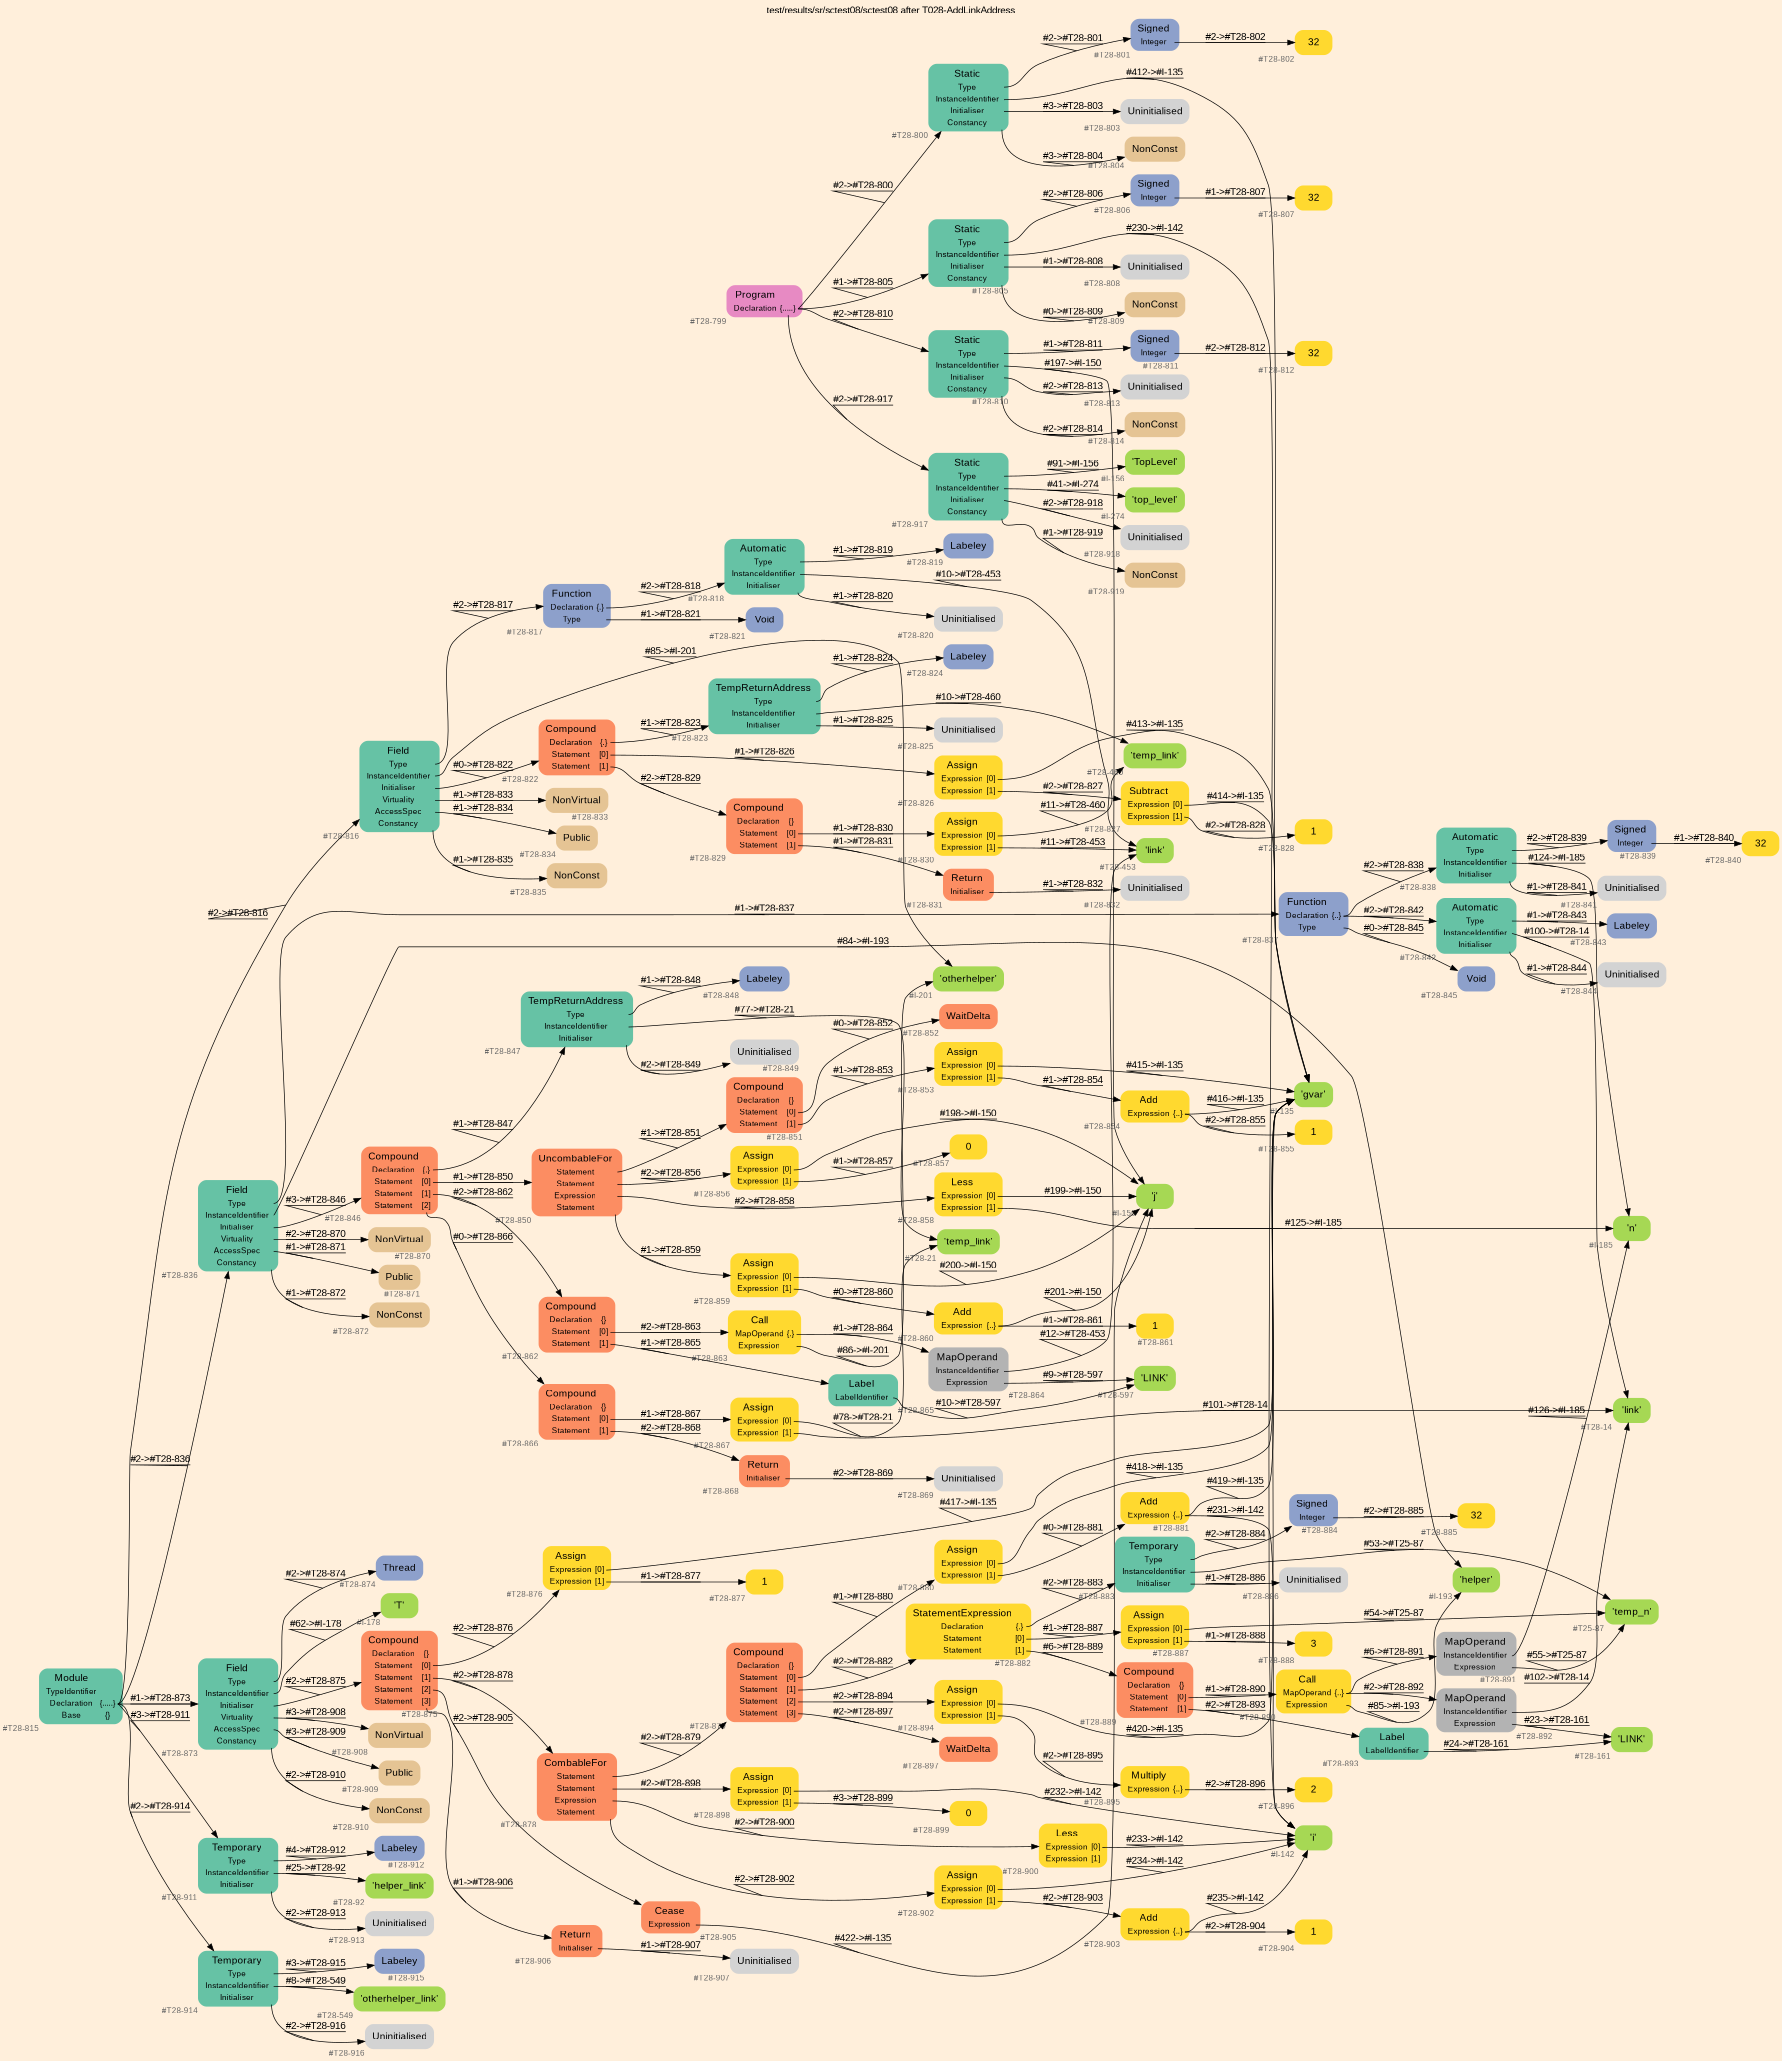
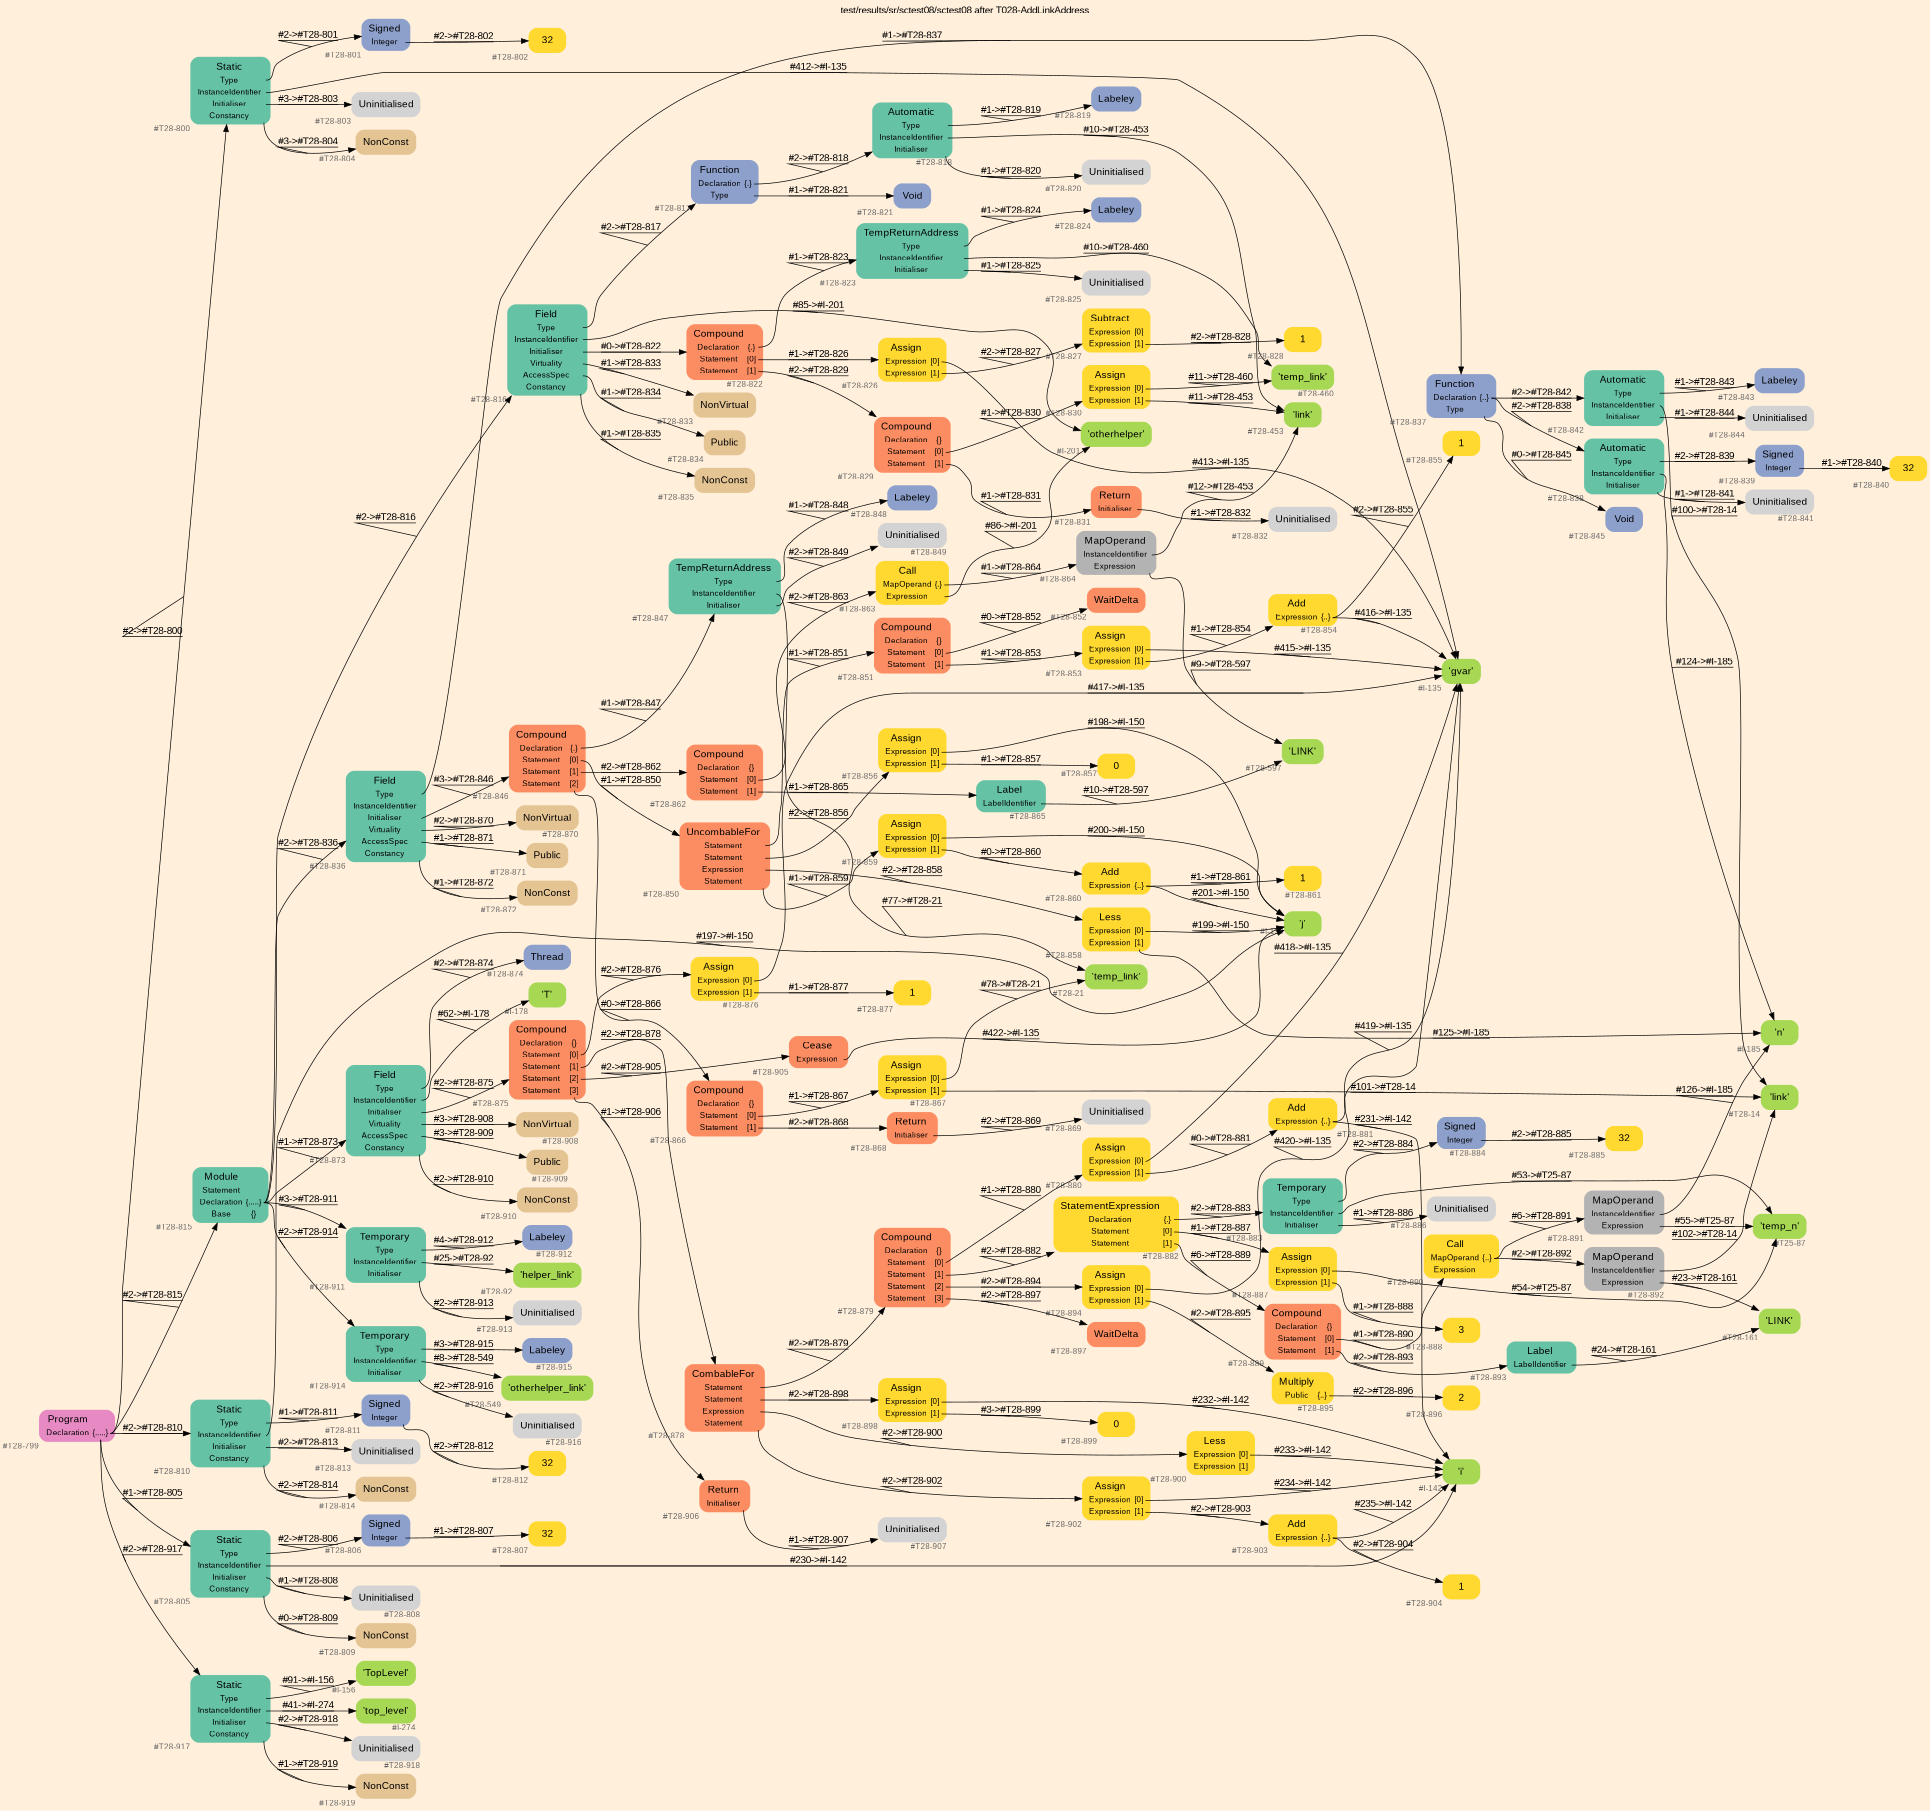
edge "Subtract" -> "'gvar'": removed, label "#414->#I-135"
edge "Program" -> "Module": added, label "#2->#T28-815"
node "'helper'": removed
node "Module": text "TypeIdentifier" -> "Statement"
node "Multiply": text "Expression" -> "Public"
